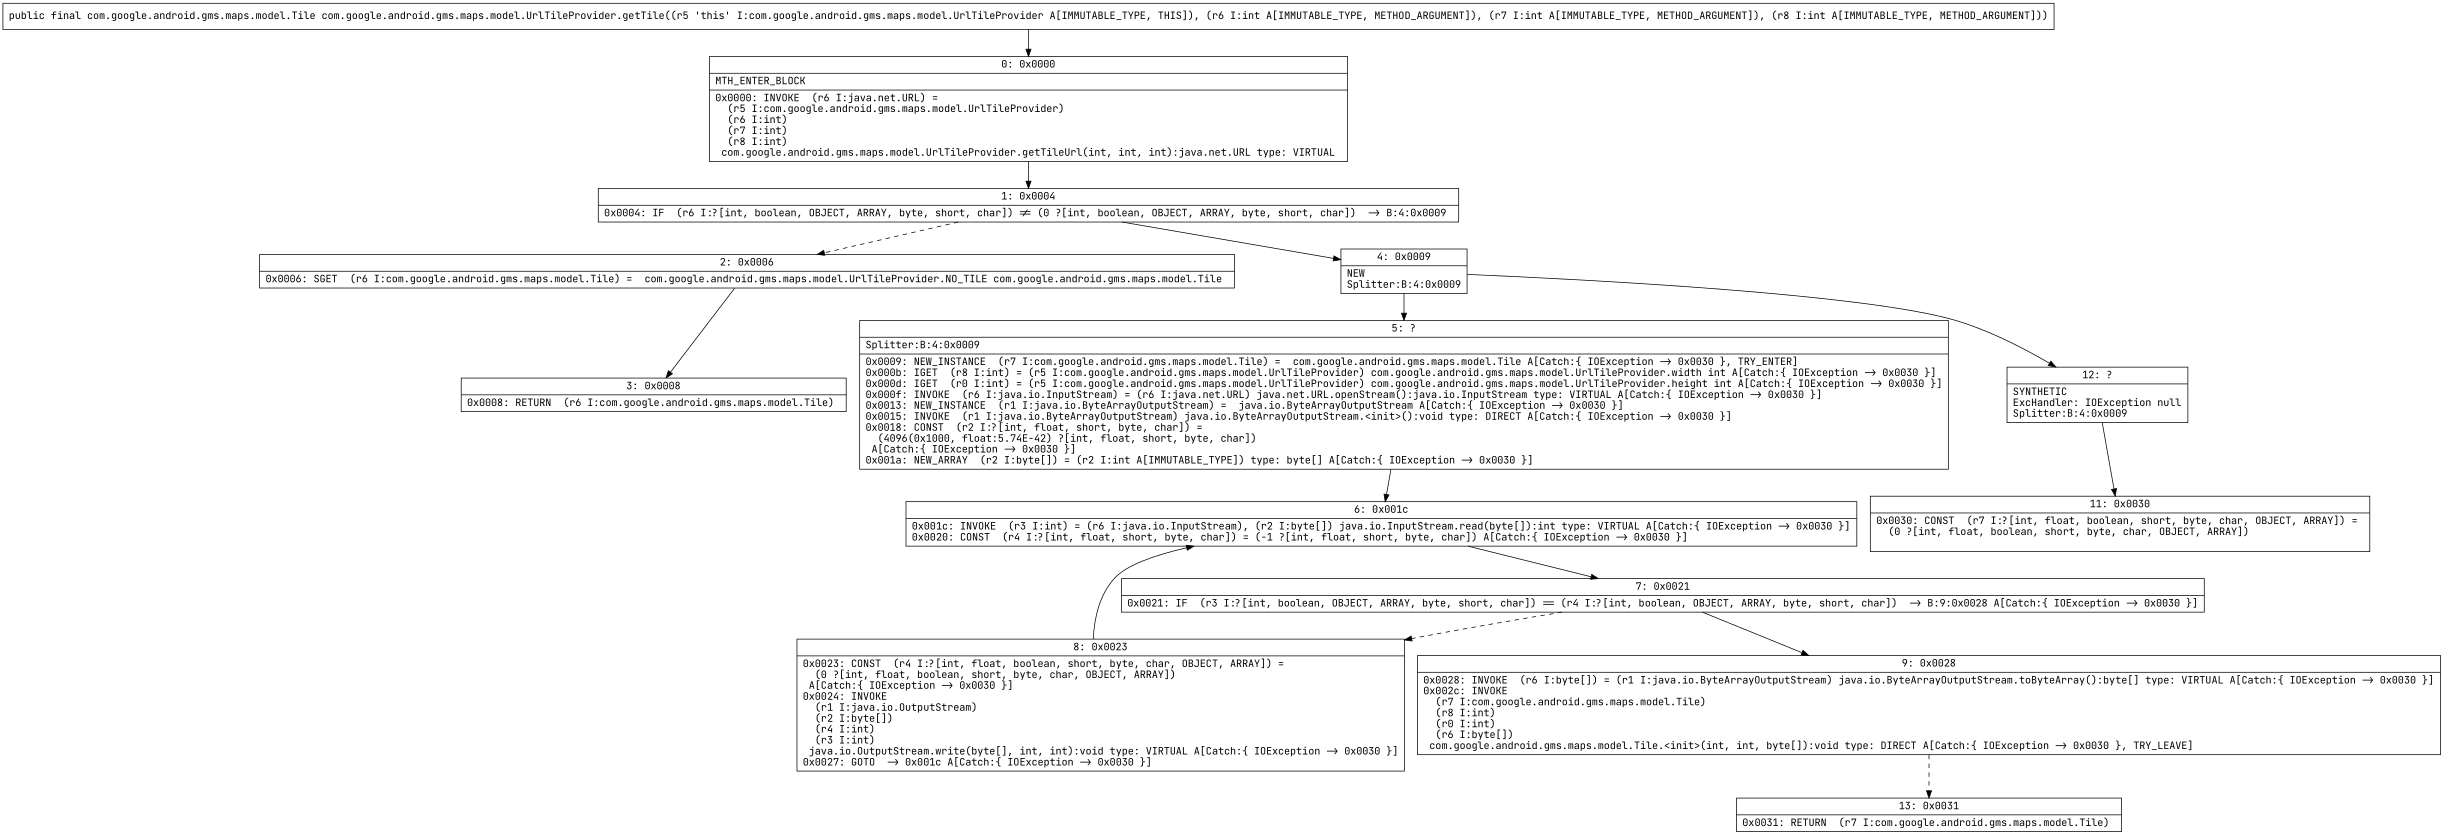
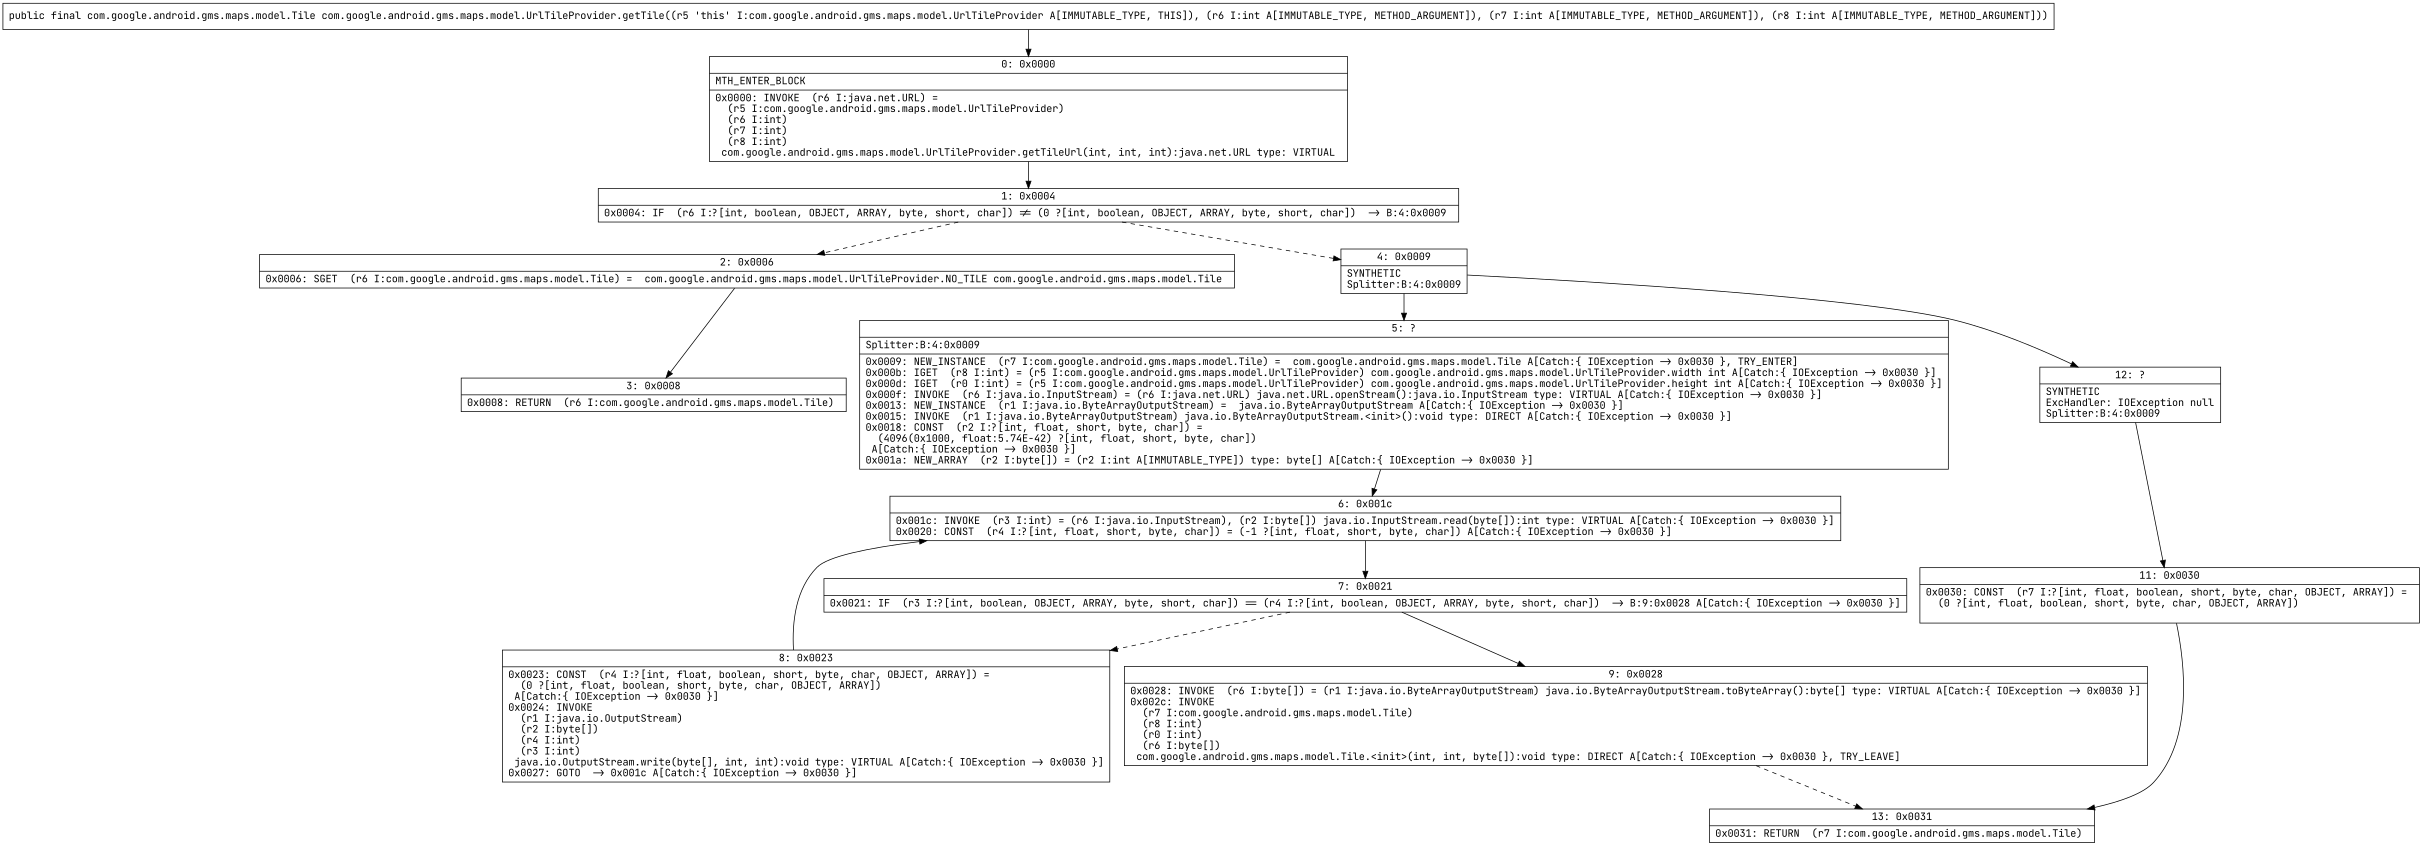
edge "1: 0x0004" -> "4: 0x0009": style solid -> dashed
node "4: 0x0009": text "NEW" -> "SYNTHETIC"
edge "11: 0x0030" -> "13: 0x0031": added
